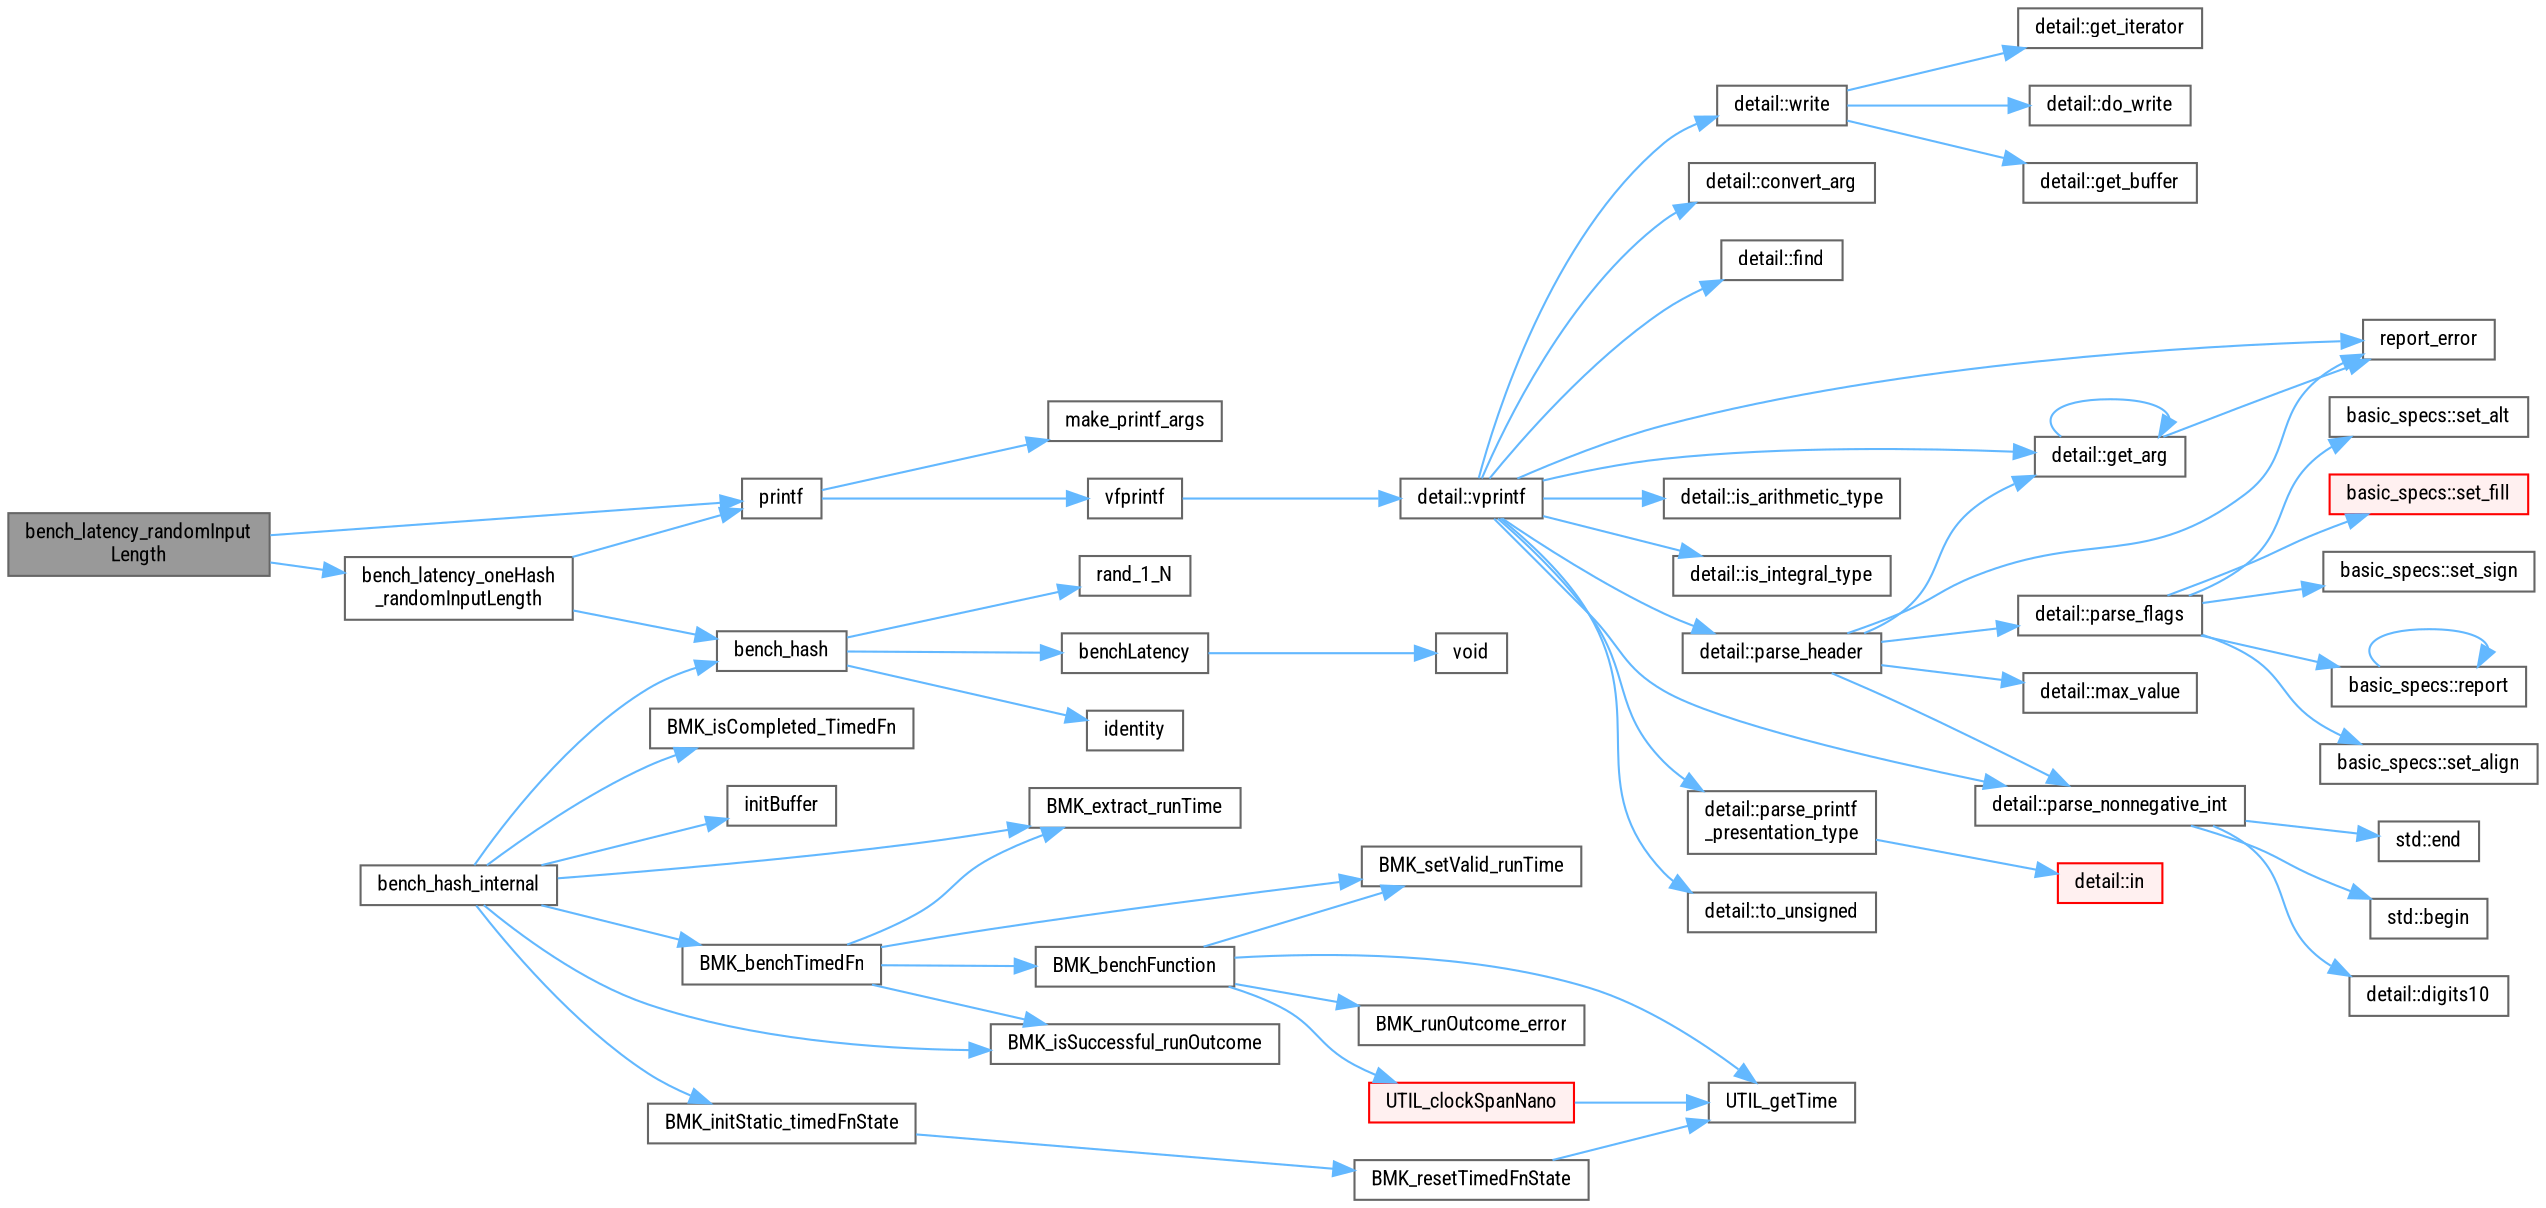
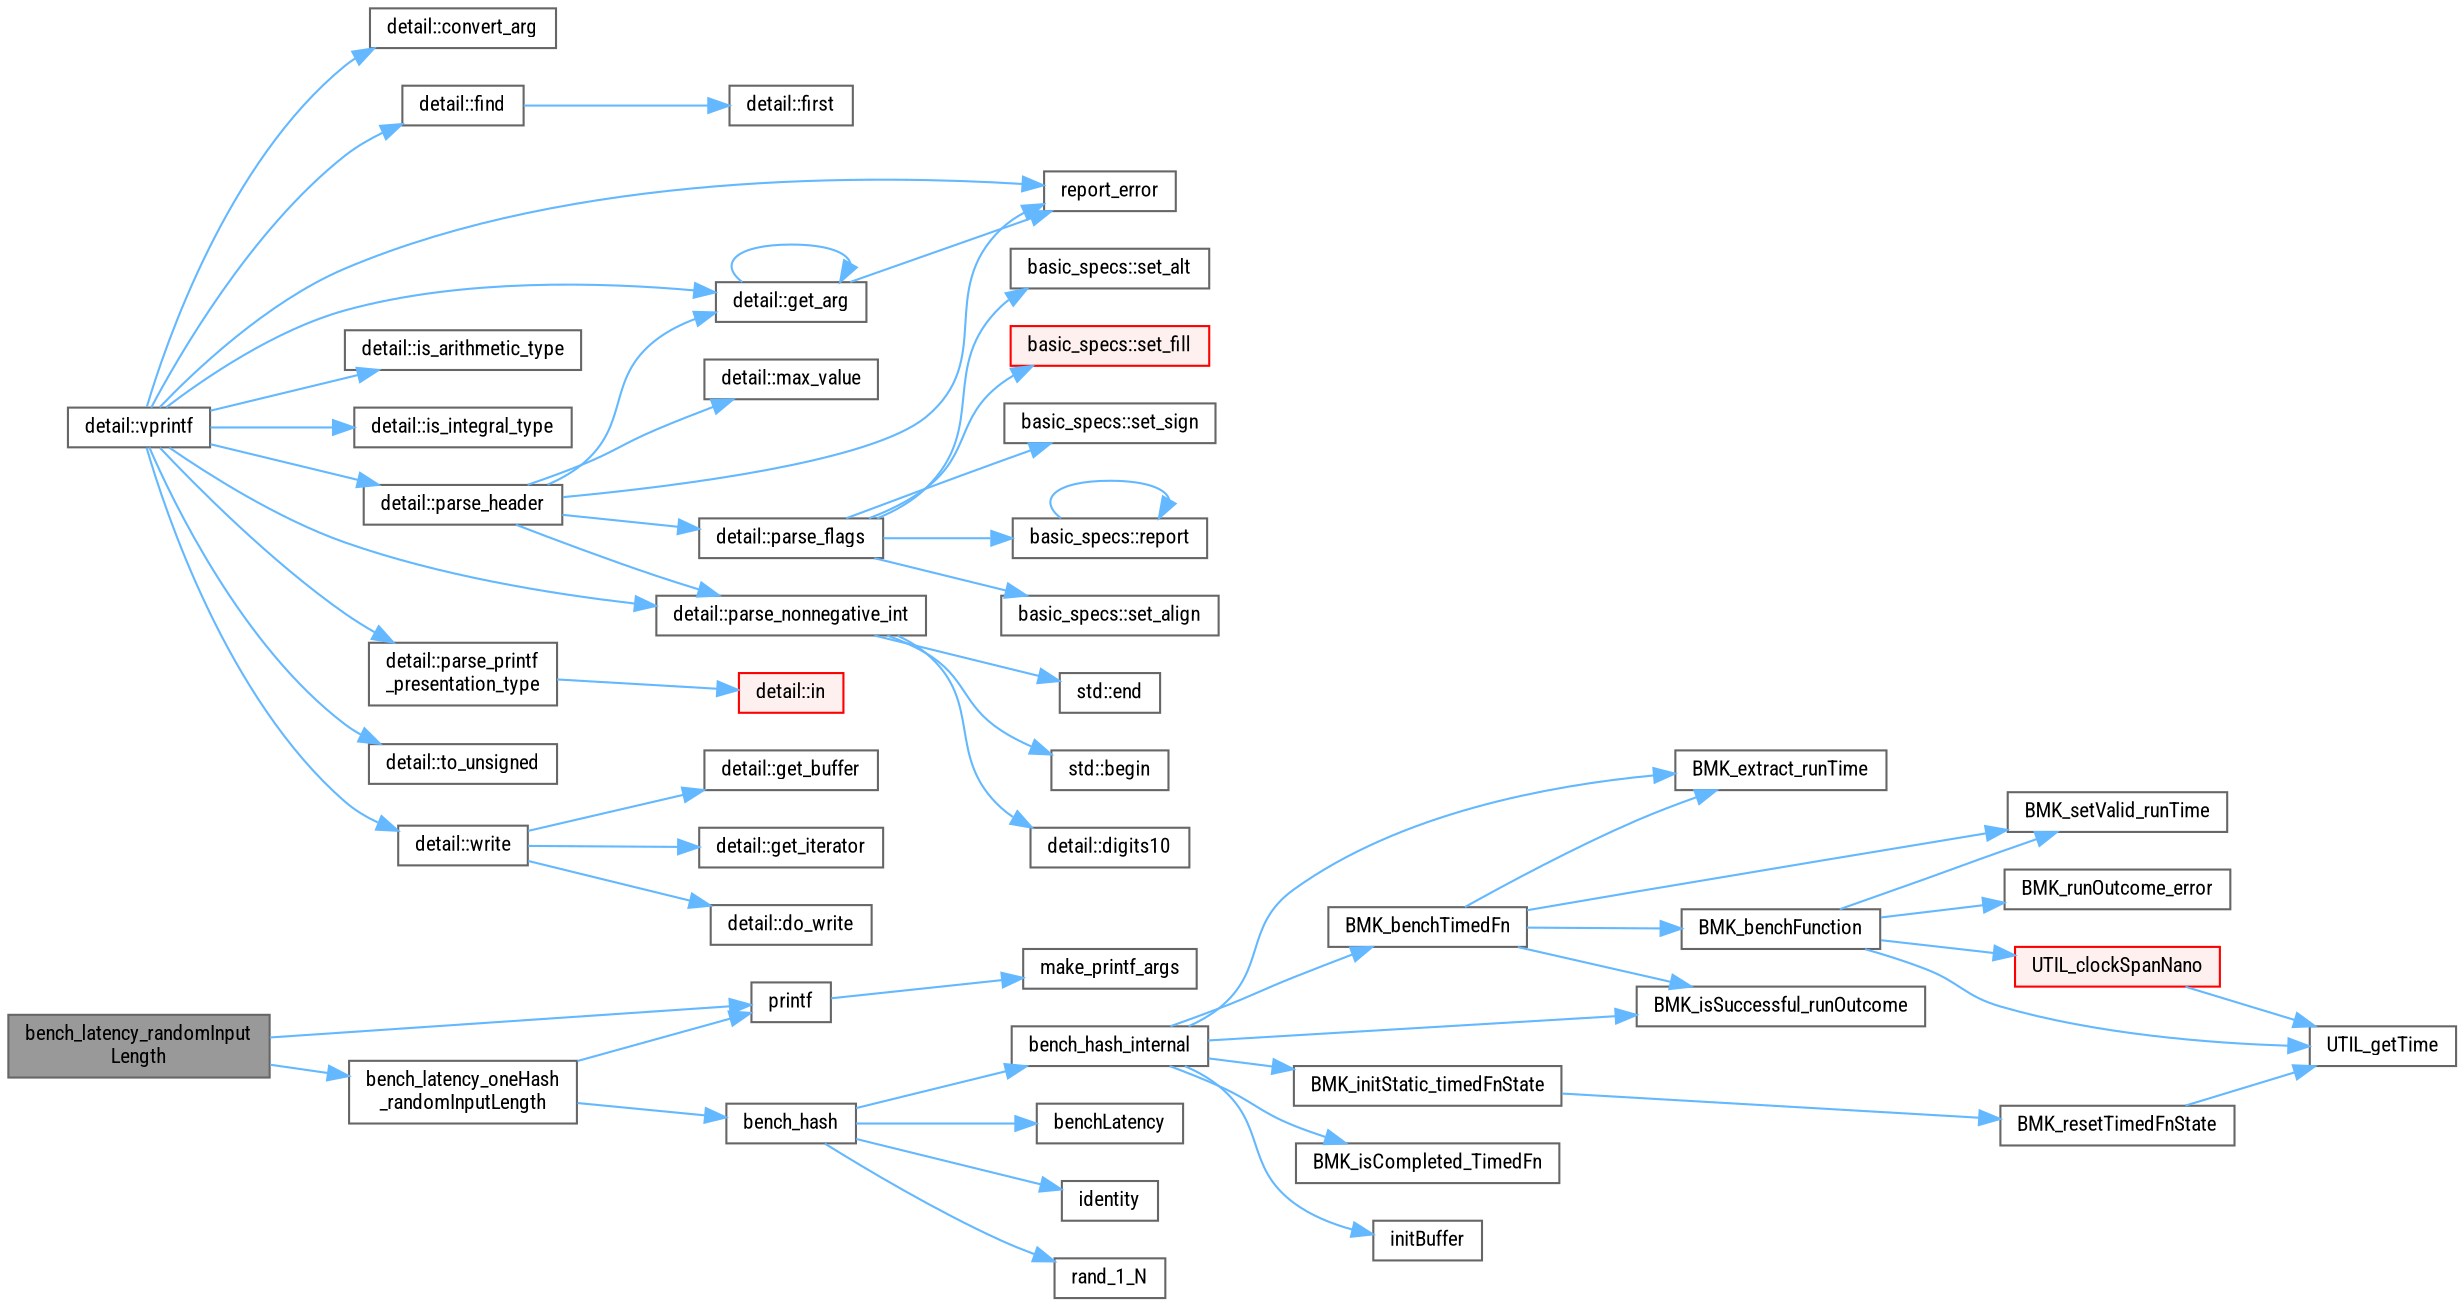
node "detail::first": added
node "vfprintf": removed
node "void": removed
edge "bench_hash_internal" -> "bench_hash": reversed
